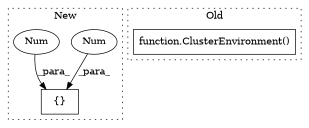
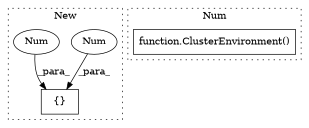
cluster "Old": label "Old" -> "Num"
